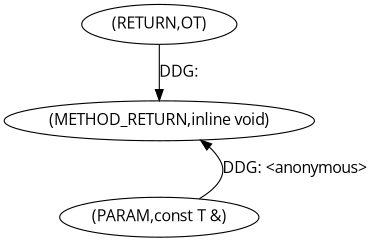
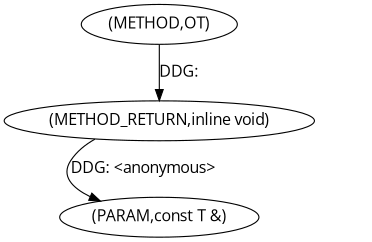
node "(RETURN,OT)": label "(RETURN,OT)" -> "(METHOD,OT)"
edge "(PARAM,const T &)" -> "(METHOD_RETURN,inline void)": reversed
